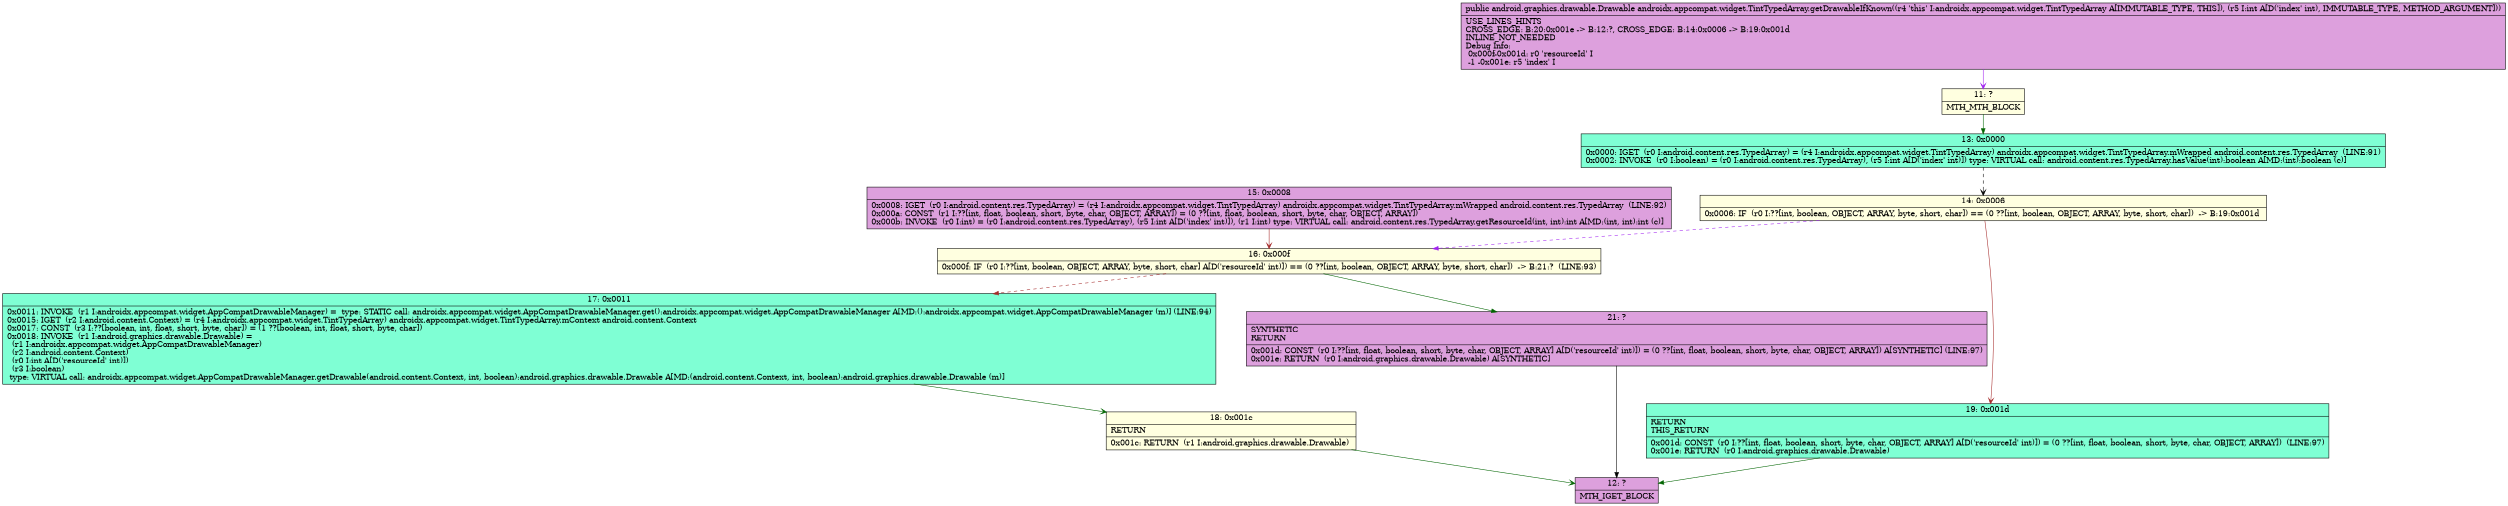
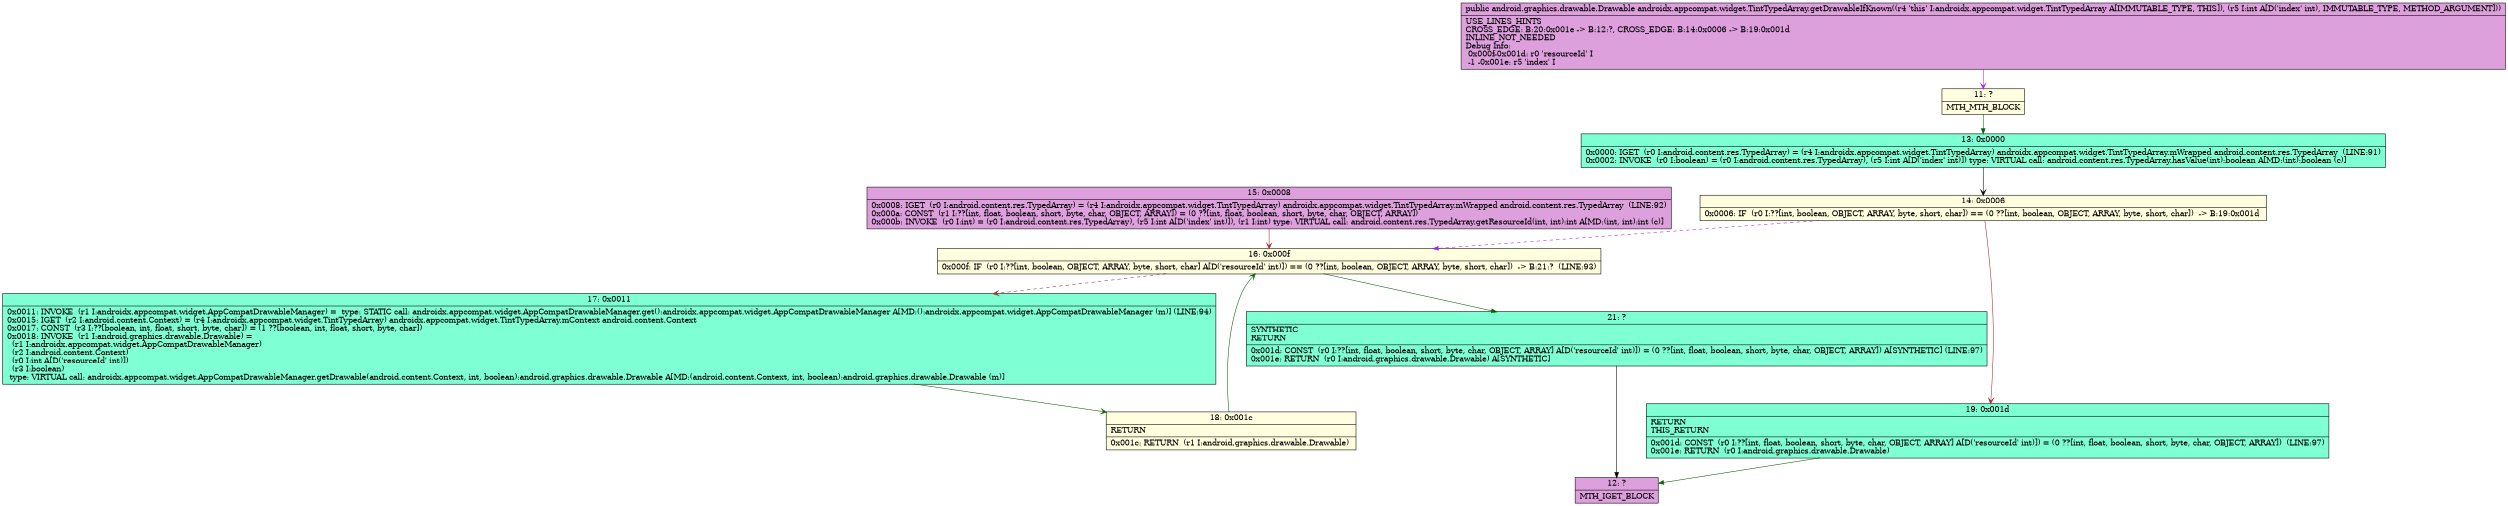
edge "13: 0x0000" -> "14: 0x0006": style dashed -> solid
edge "16: 0x000f" -> "17: 0x0011": arrowhead normal -> vee
node "21: ?": fillcolor plum -> aquamarine
edge "18: 0x001c" -> "12: ?": now "18: 0x001c" -> "16: 0x000f"
